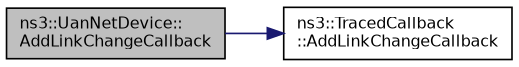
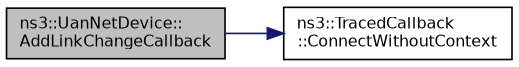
node "ns3::TracedCallback ::AddLinkChangeCallback": label "ns3::TracedCallback ::AddLinkChangeCallback" -> "ns3::TracedCallback ::ConnectWithoutContext"
